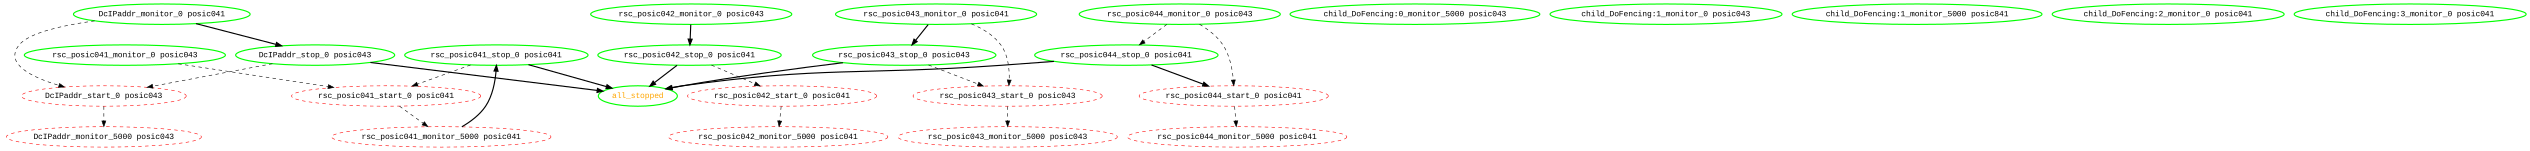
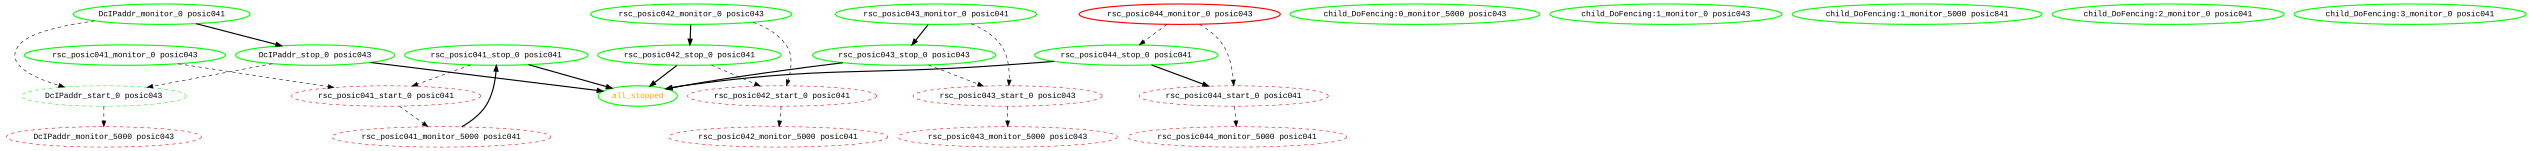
node "rsc_posic044_monitor_0 posic043": color green -> red
edge "rsc_posic042_monitor_0 posic043" -> "rsc_posic042_start_0 posic041": added
node "DcIPaddr_start_0 posic043": color red -> green
